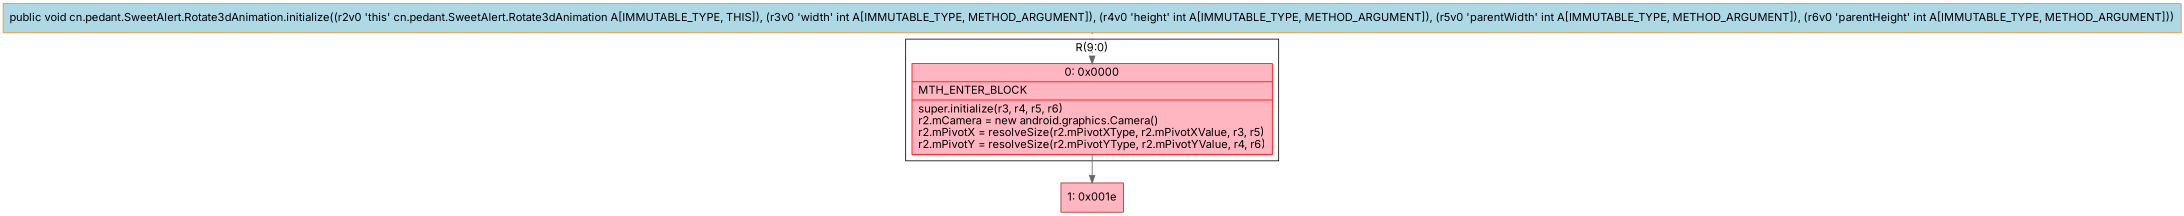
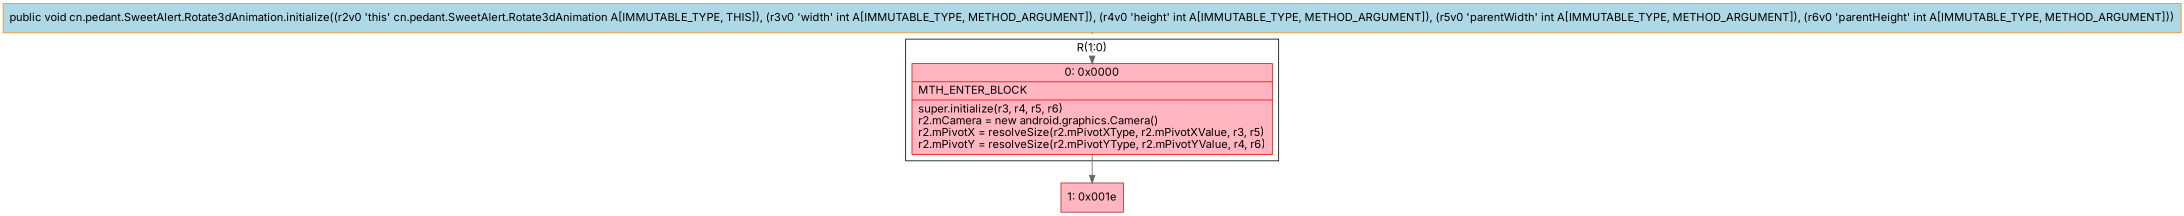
cluster "R(9:0)": label "R(9:0)" -> "R(1:0)"
